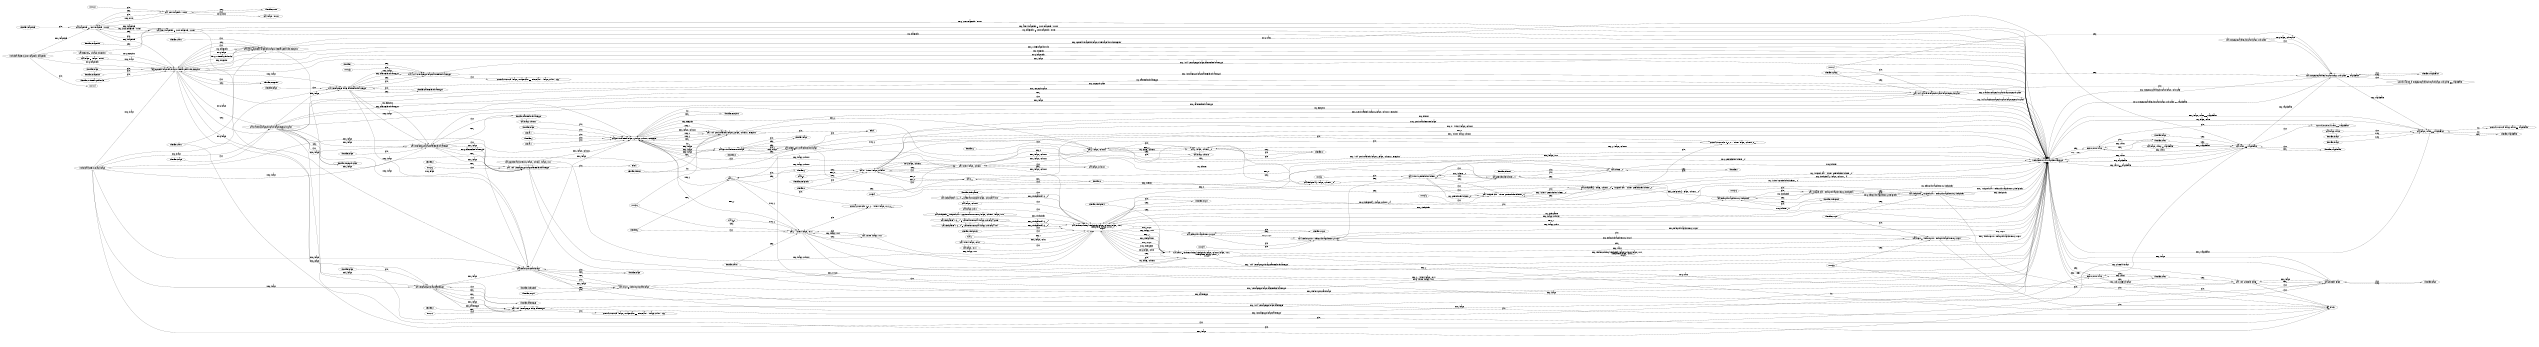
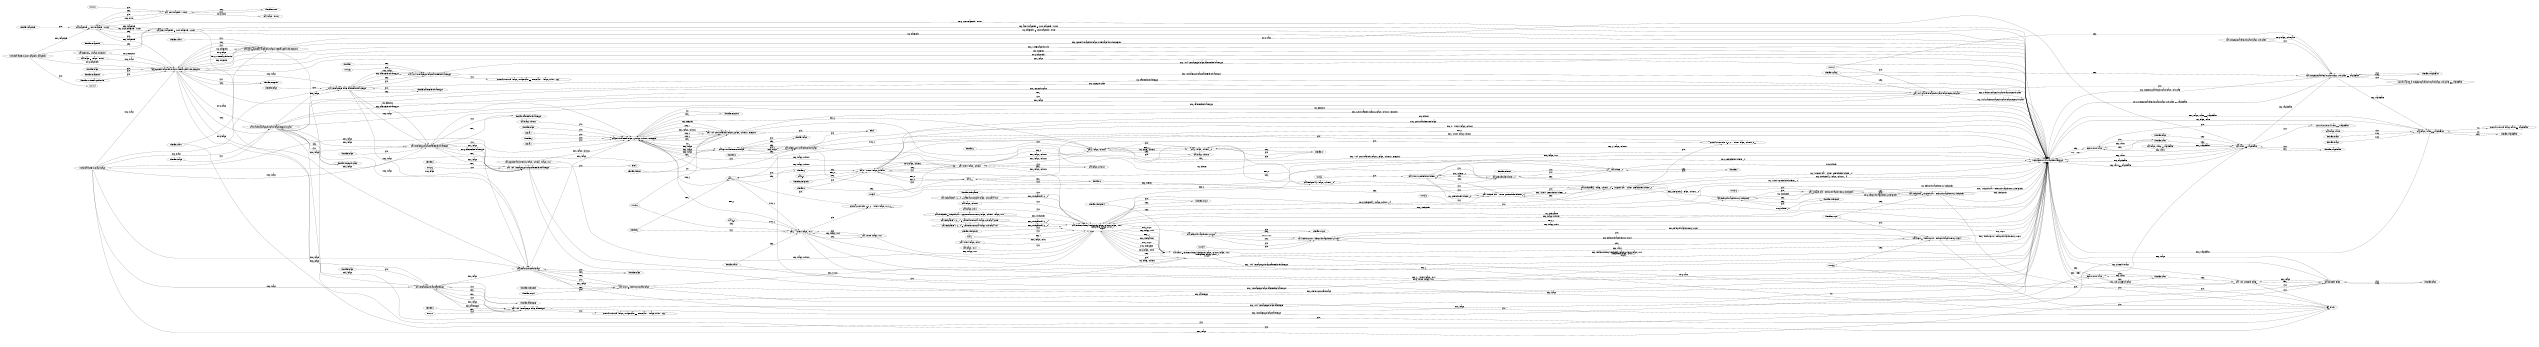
edge "(Call,(sixel_output_t *) RelinquishMagickMemory(output))" -> "(Call,(ssize_t) GetPixelIndex(indexes + x))": now "(Call,(sixel_output_t *) RelinquishMagickMemory(output))" -> "(Call,RelinquishMagickMemory(output))"
